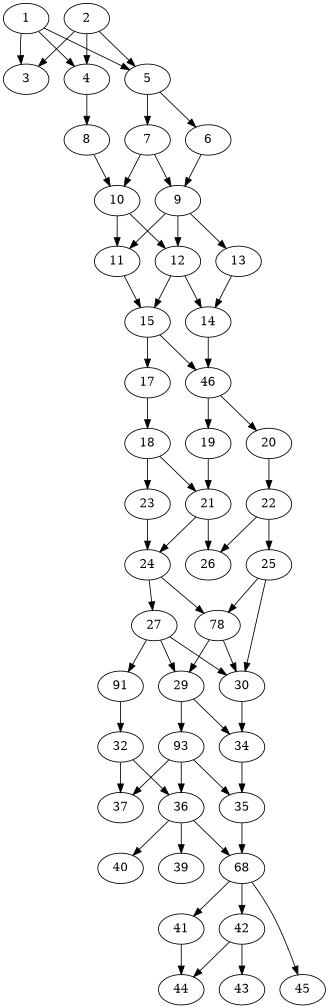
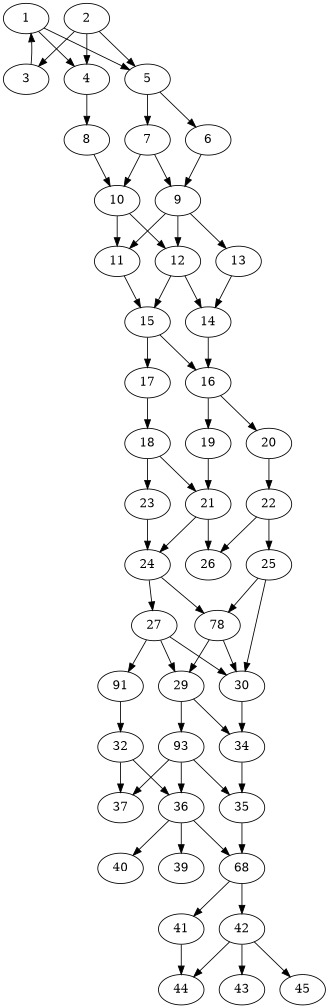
edge "1" -> "3": reversed
node "46": label "46" -> "16"
edge "68" -> "45": now "42" -> "45"
